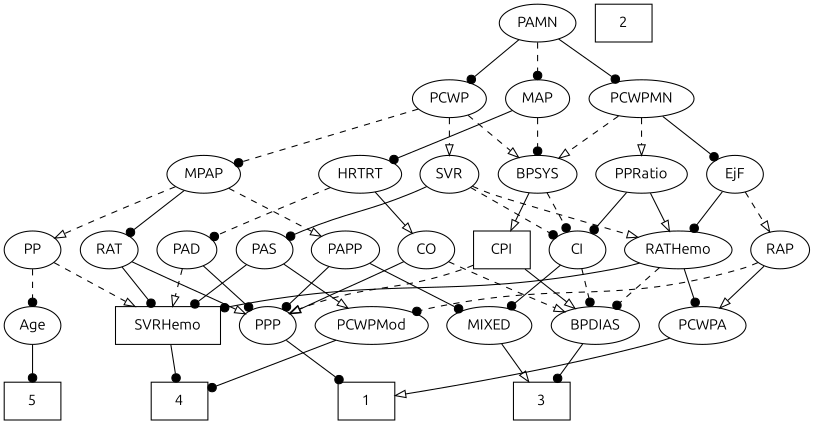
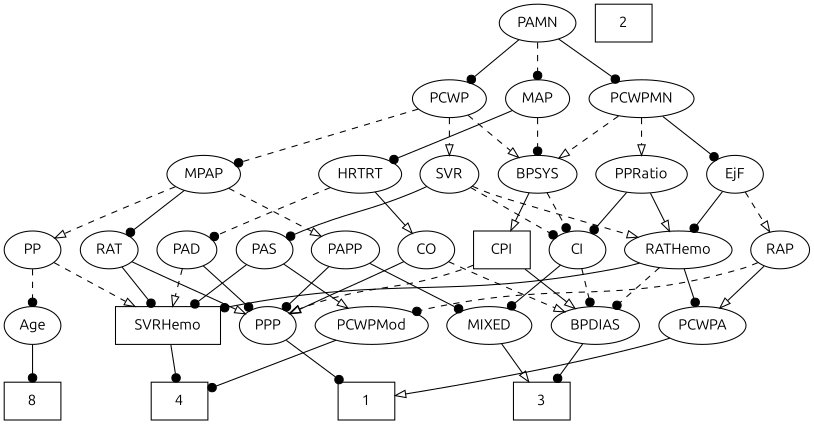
node "5": label "5" -> "8"
